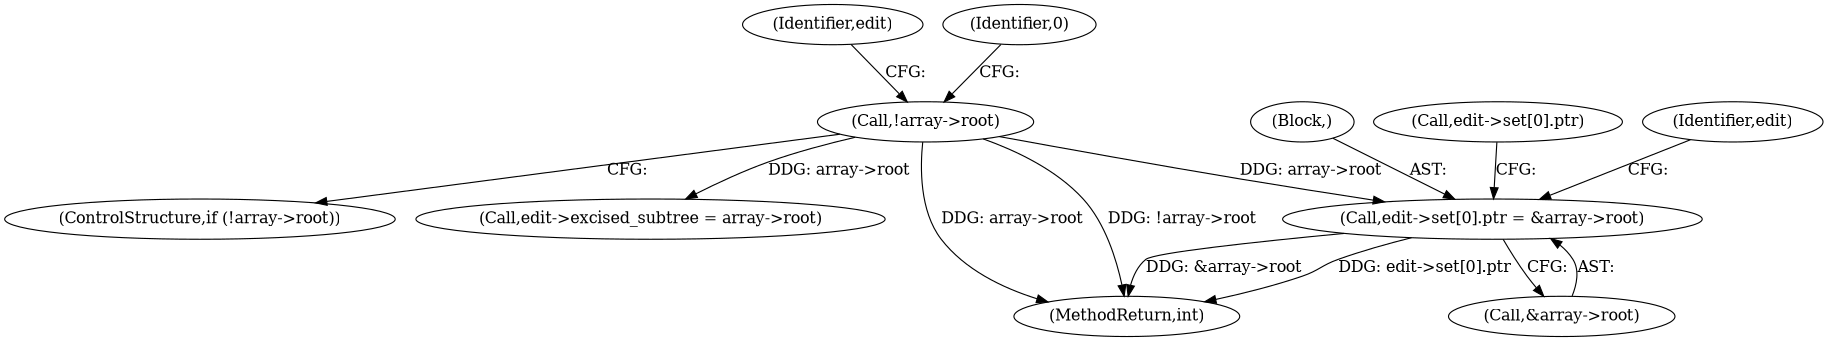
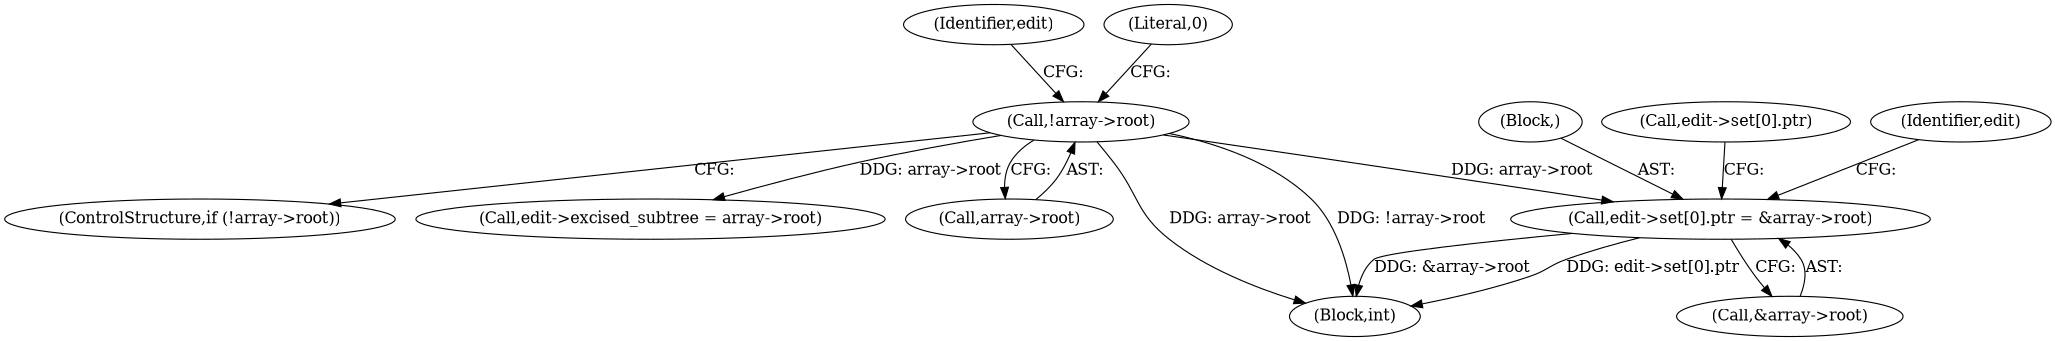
node "(Identifier,0)": label "(Identifier,0)" -> "(Literal,0)"
node "(Call,array->root)": added
node "(MethodReturn,int)": label "(MethodReturn,int)" -> "(Block,int)"
